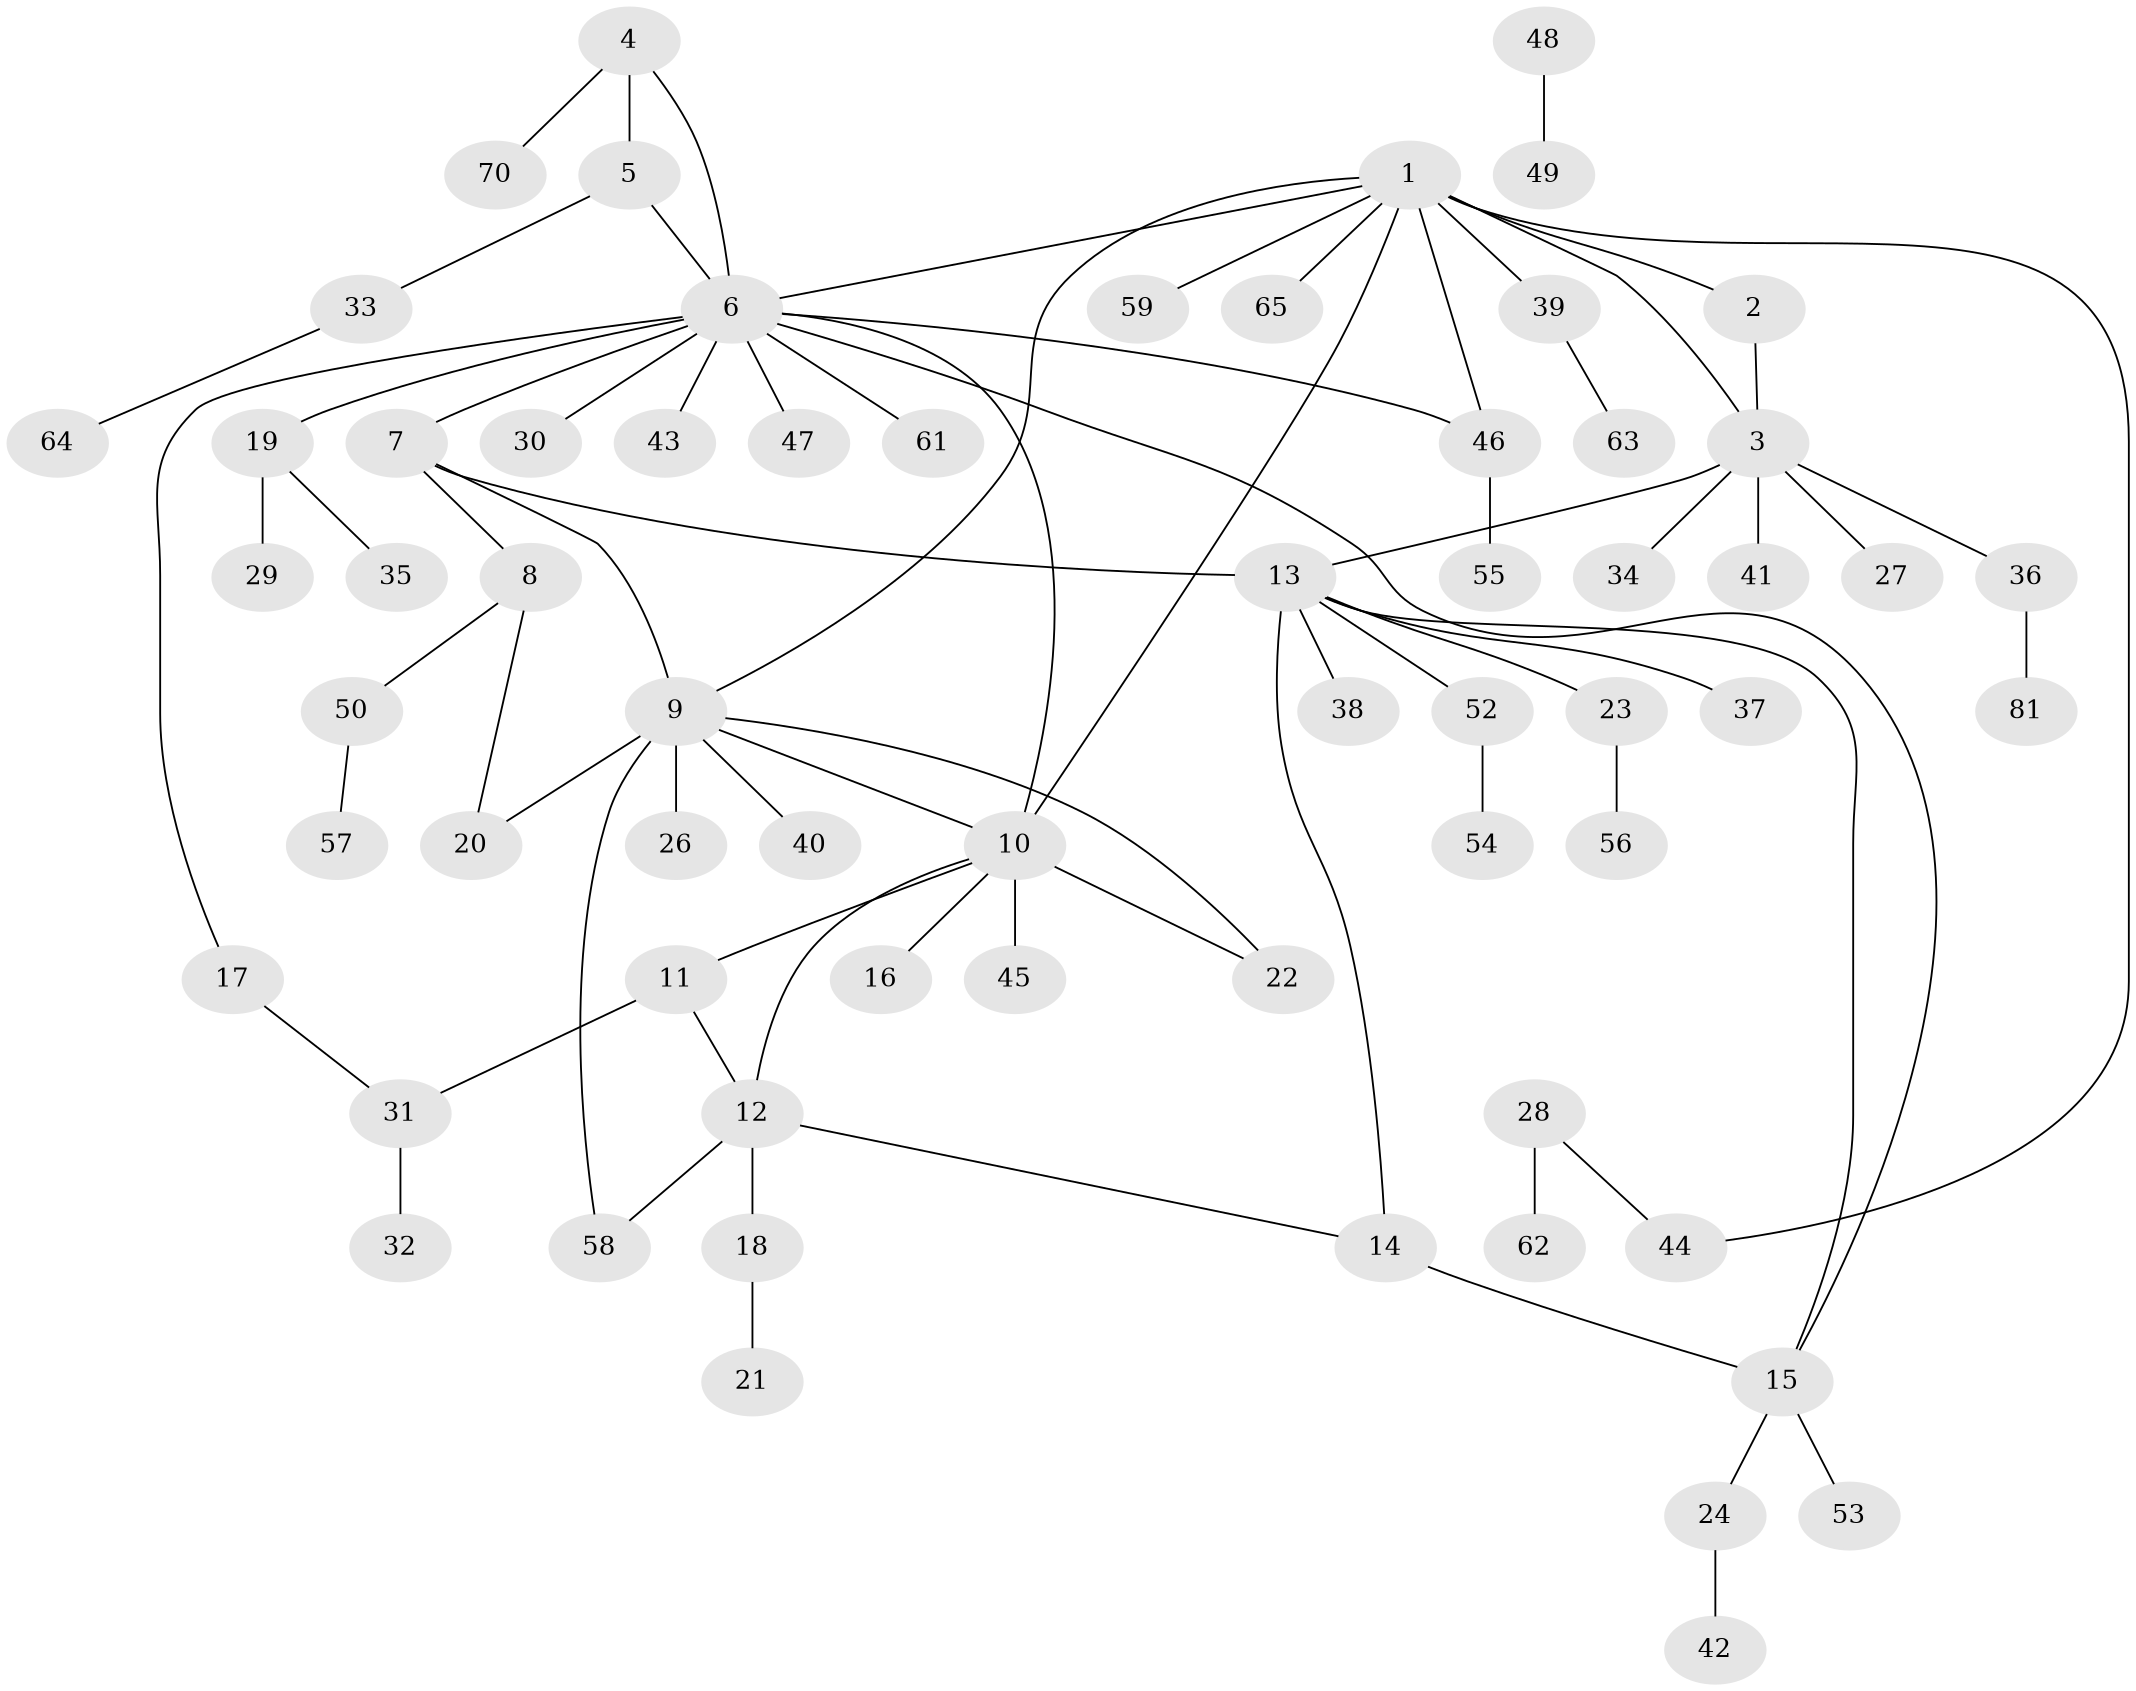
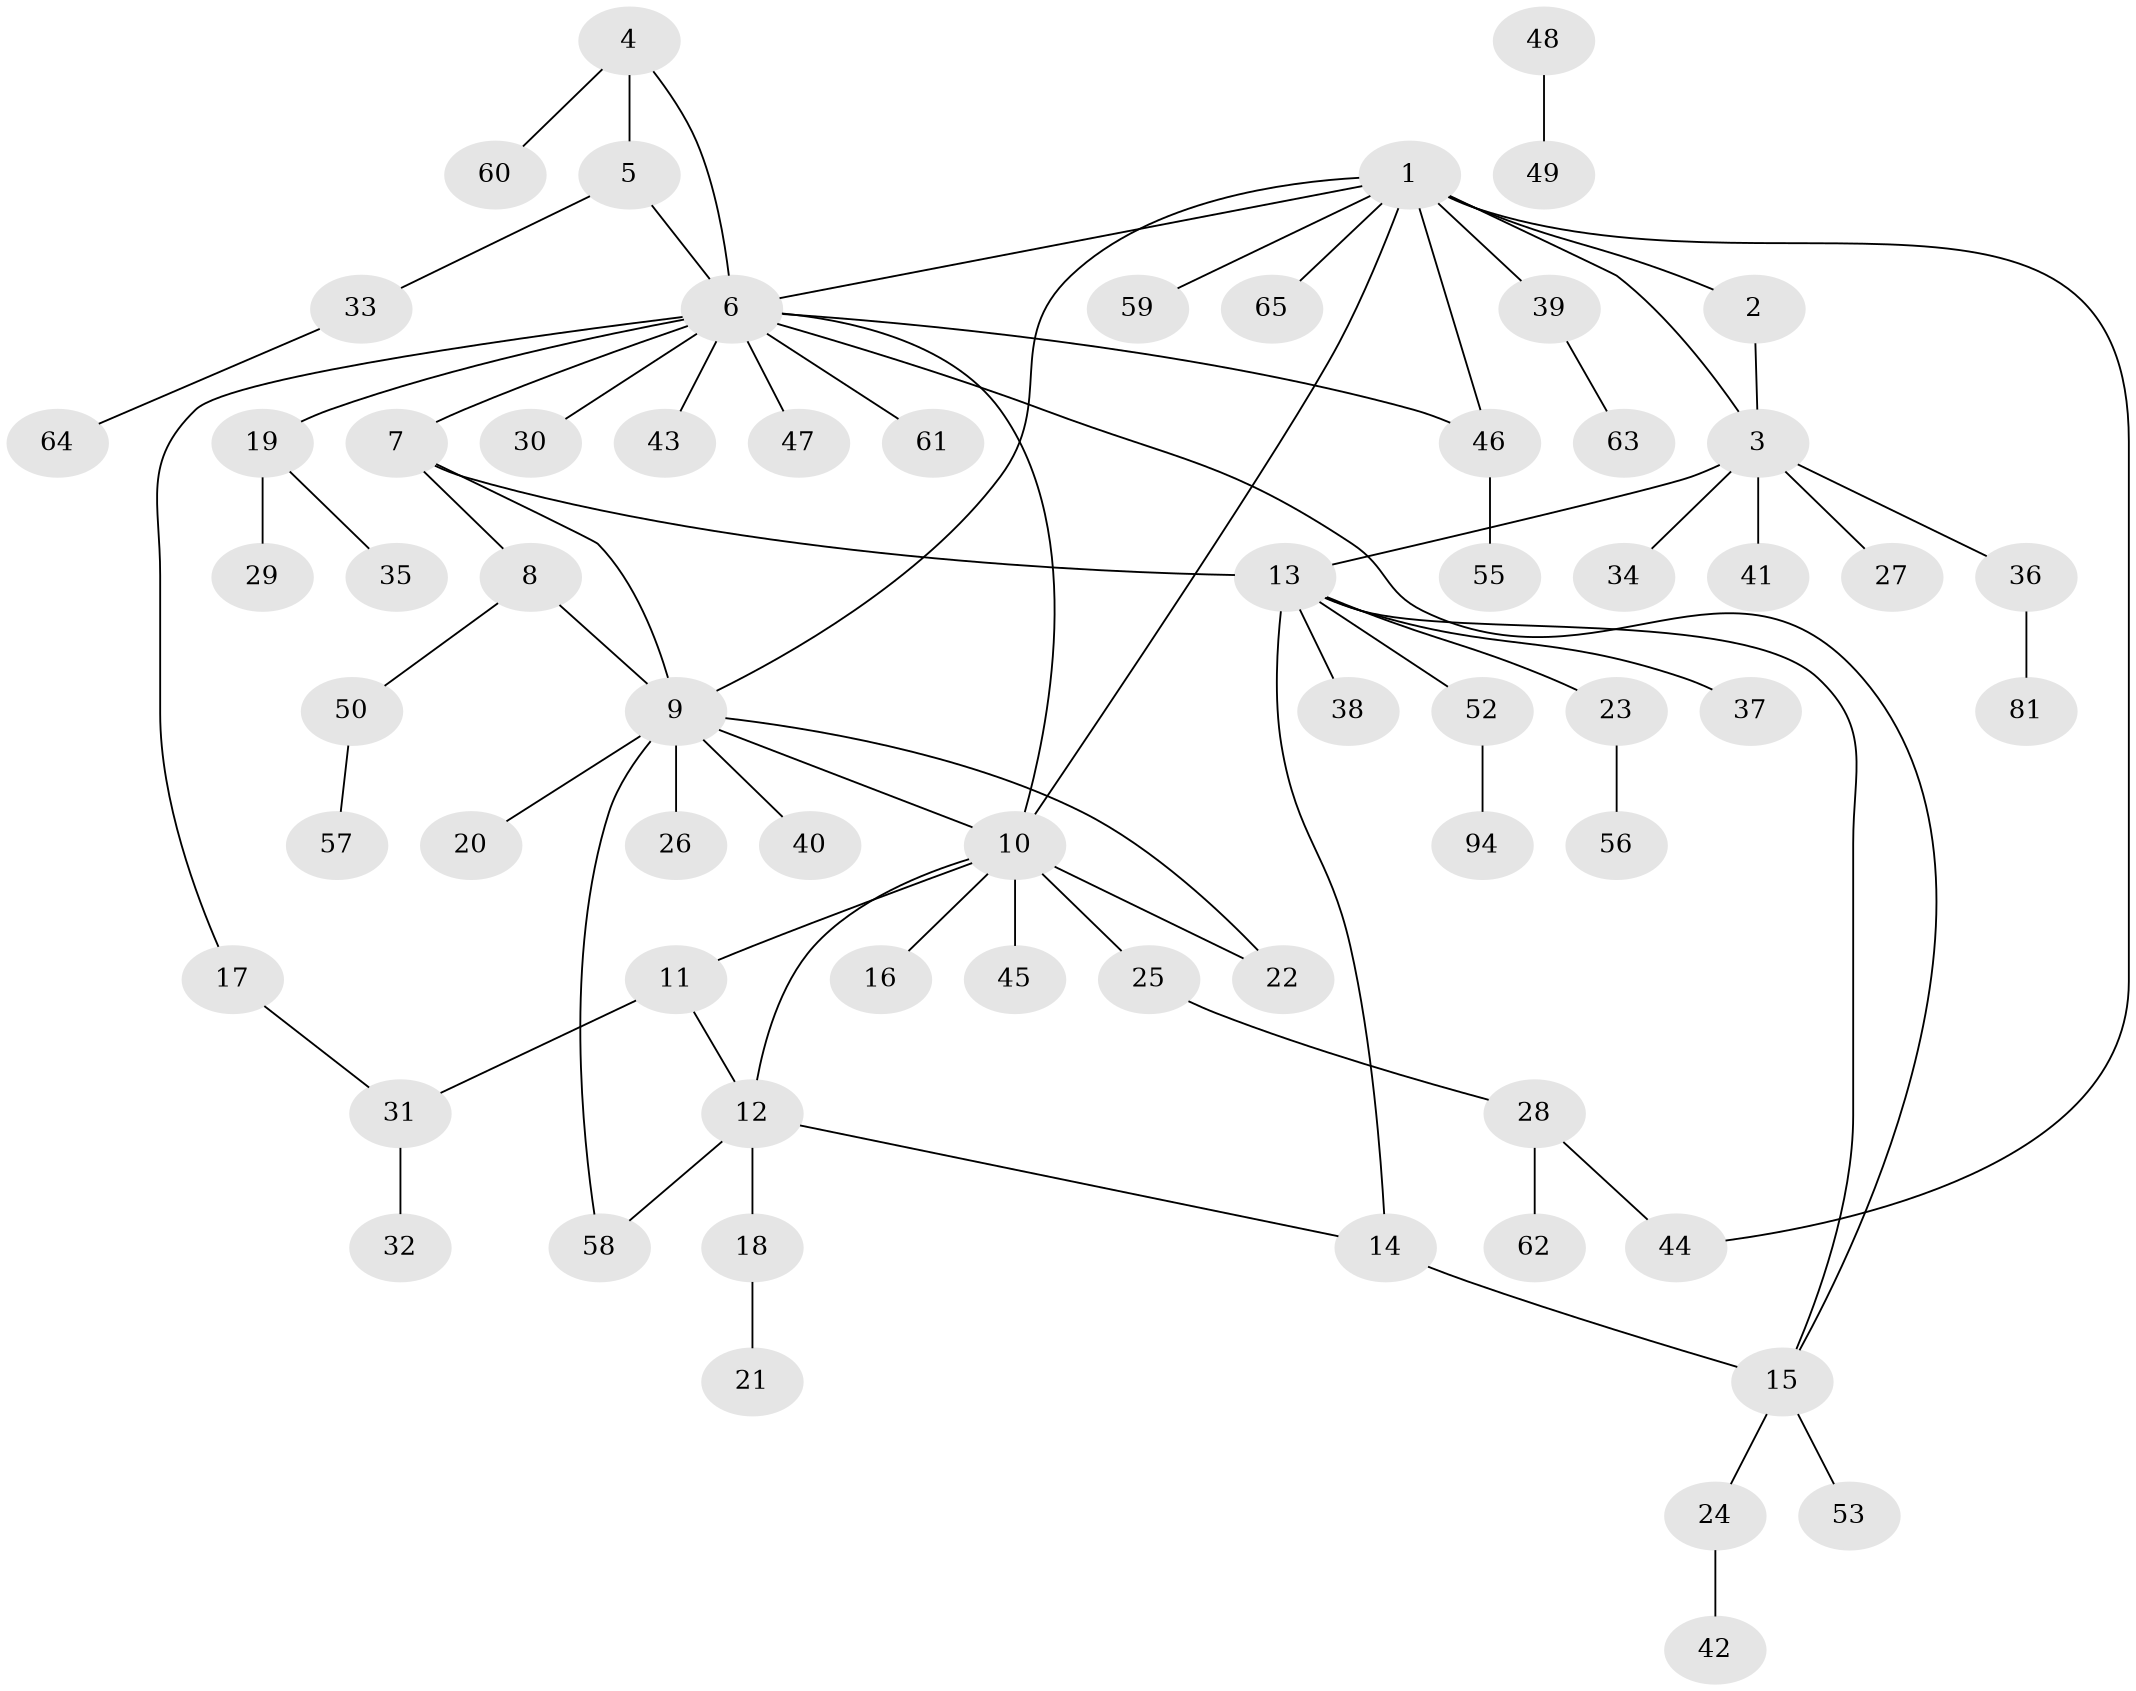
node "70": label "70" -> "60"
edge "8" -- "20": now "8" -- "9"
node "54": label "54" -> "94"
node "25": added
